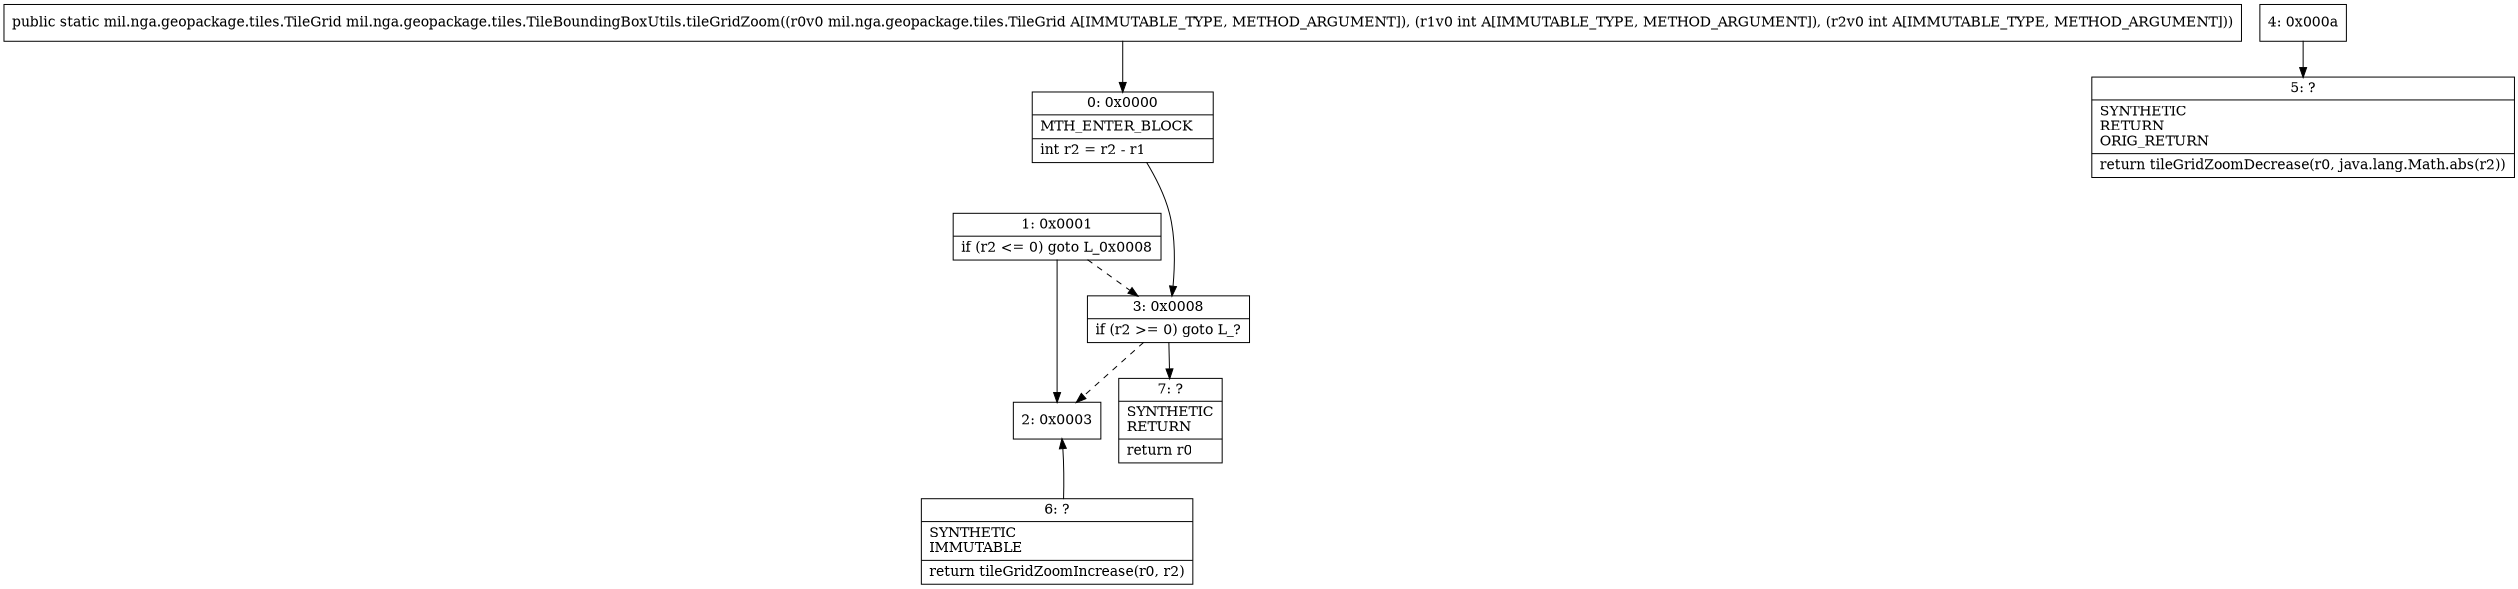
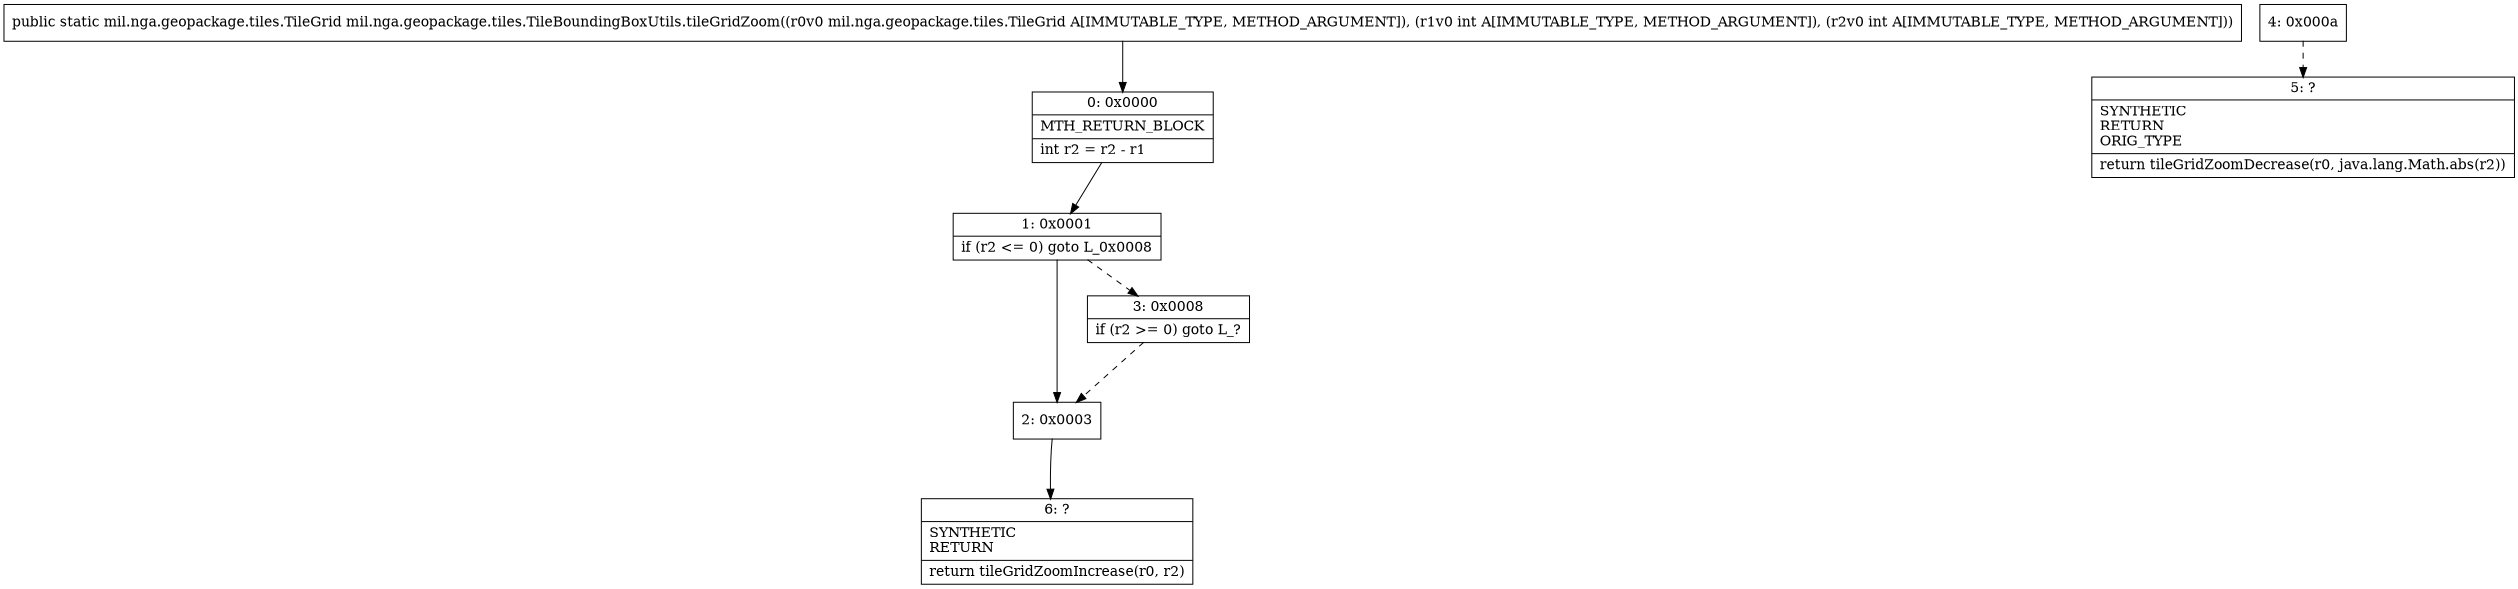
edge "4: 0x000a" -> "5: ?": style solid -> dashed
node "0: 0x0000": text "MTH_ENTER_BLOCK" -> "MTH_RETURN_BLOCK"
node "5: ?": text "ORIG_RETURN" -> "ORIG_TYPE"
edge "0: 0x0000" -> "3: 0x0008": now "0: 0x0000" -> "1: 0x0001"
node "7: ?": removed
edge "6: ?" -> "2: 0x0003": reversed
node "6: ?": text "IMMUTABLE" -> "RETURN"
